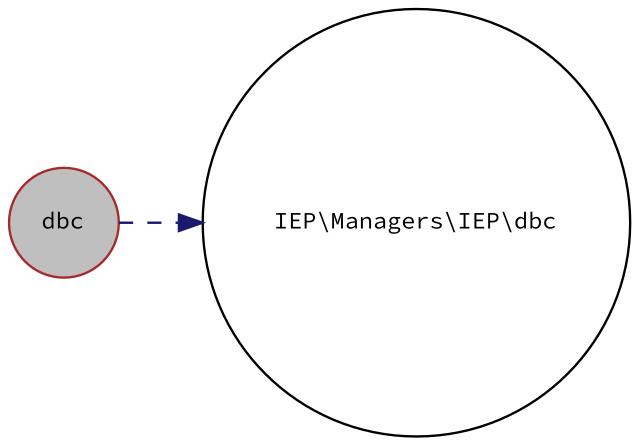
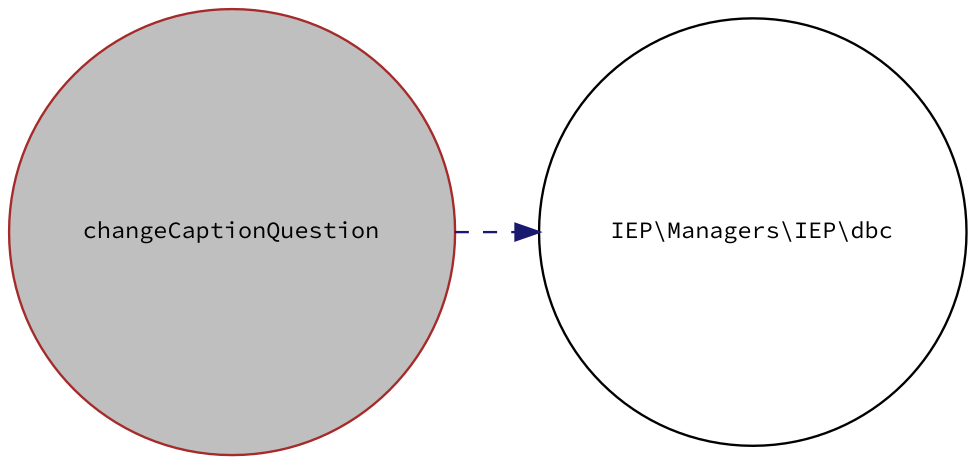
node "dbc": label "dbc" -> "changeCaptionQuestion"
